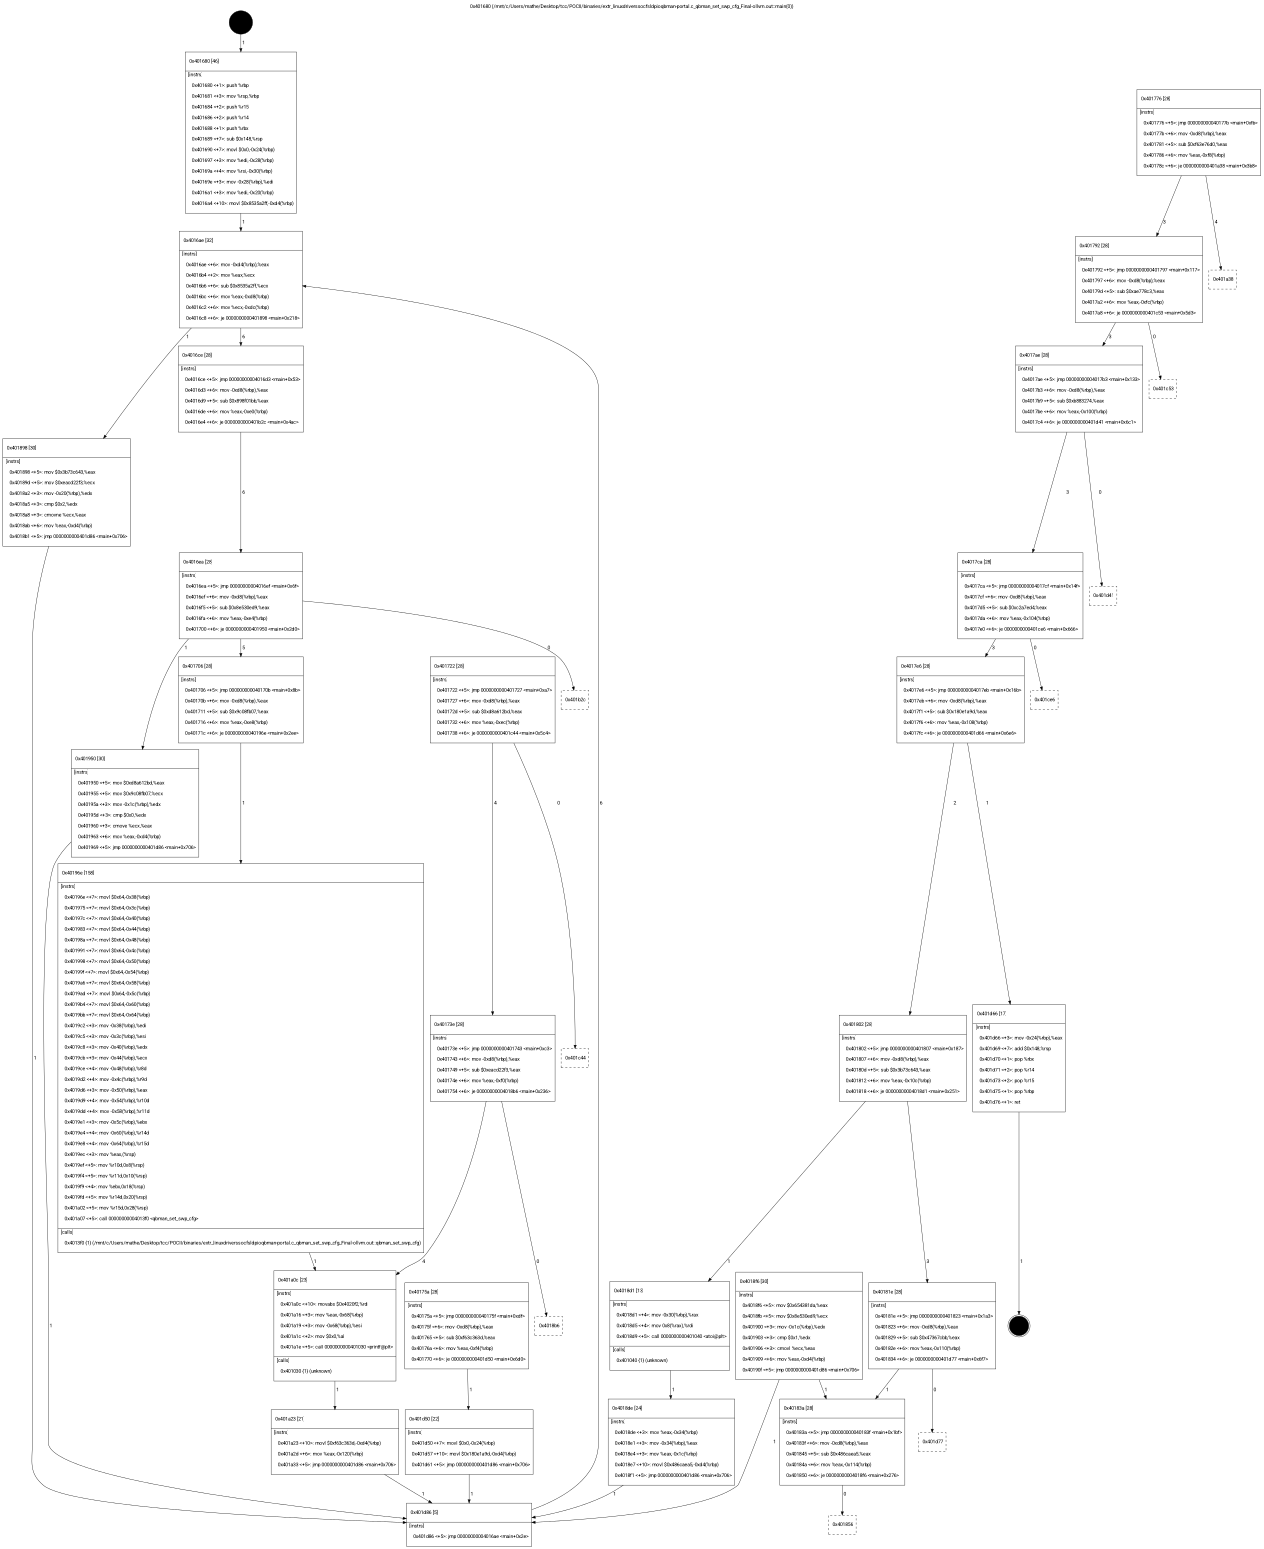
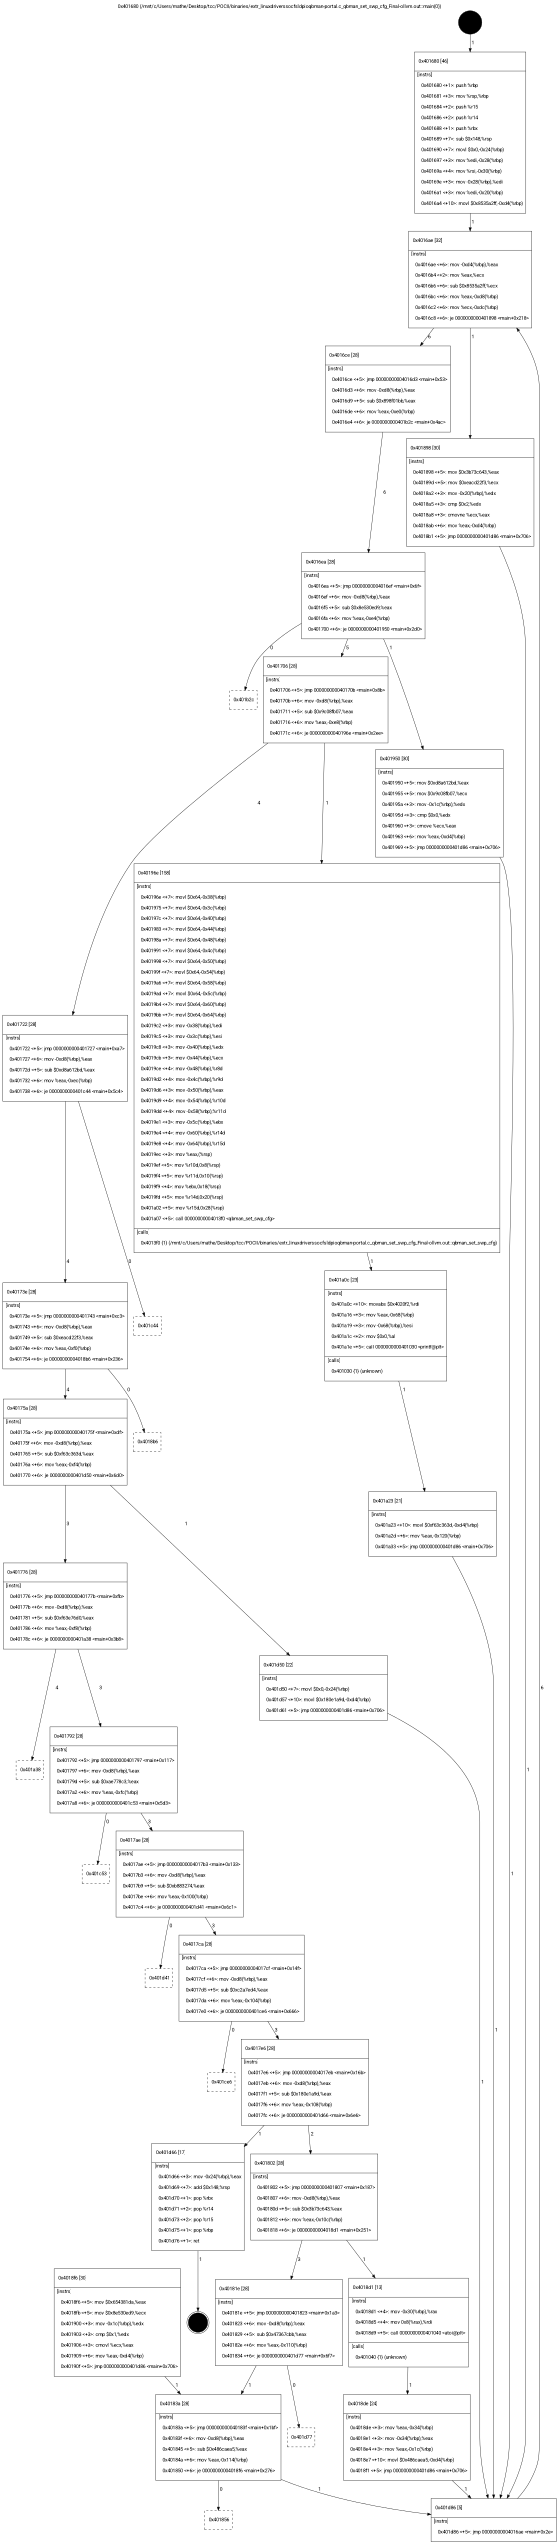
edge "0x401706 [28]" -> "0x401722 [28]": added, label "4"
edge "0x40173e [28]" -> "0x401a0c [23]": now "0x40173e [28]" -> "0x40175a [28]"
edge "0x4018f6 [30]" -> "0x401d86 [5]": now "0x40183a [28]" -> "0x401d86 [5]"
edge "0x40175a [28]" -> "0x401776 [28]": added, label "3"
